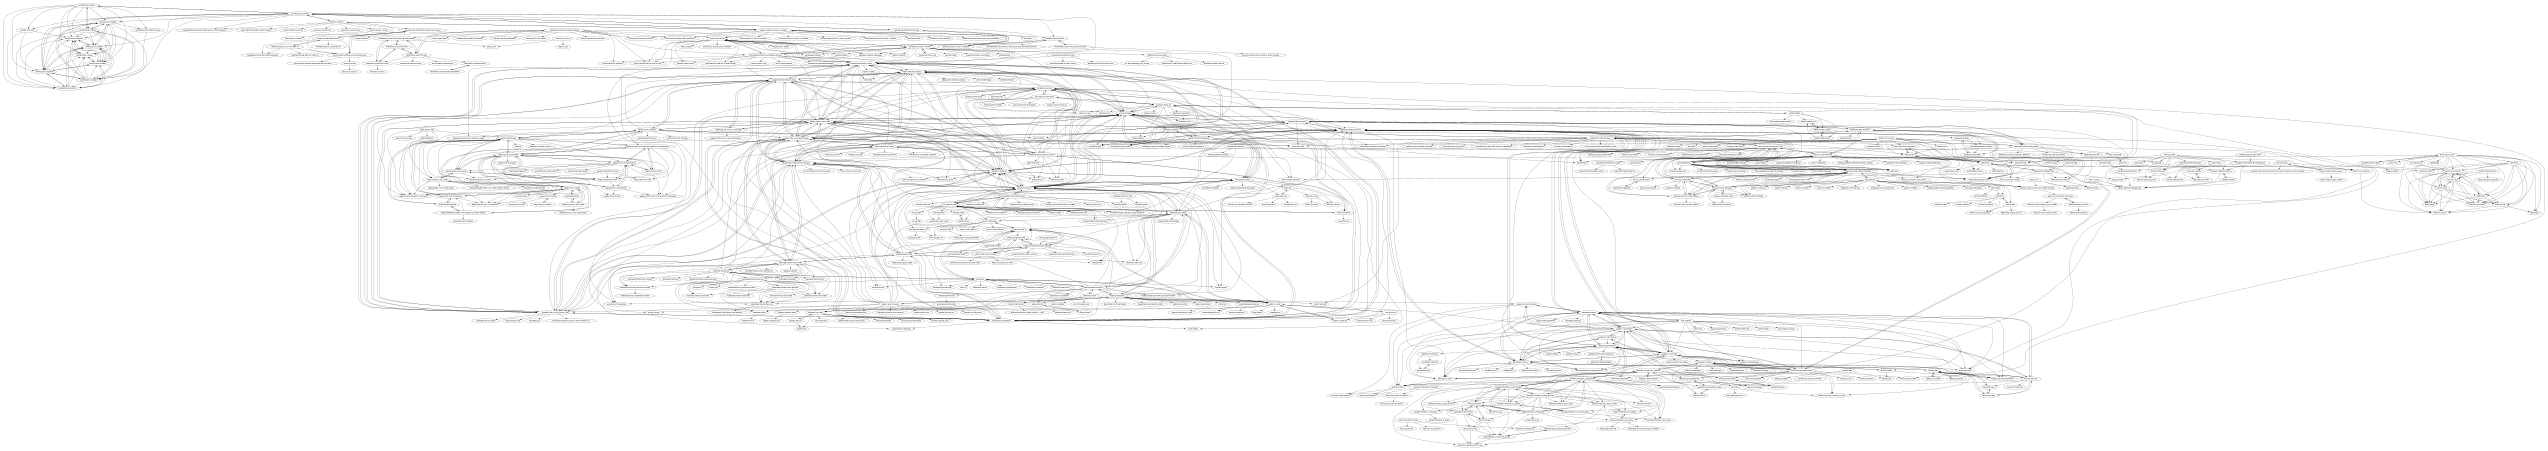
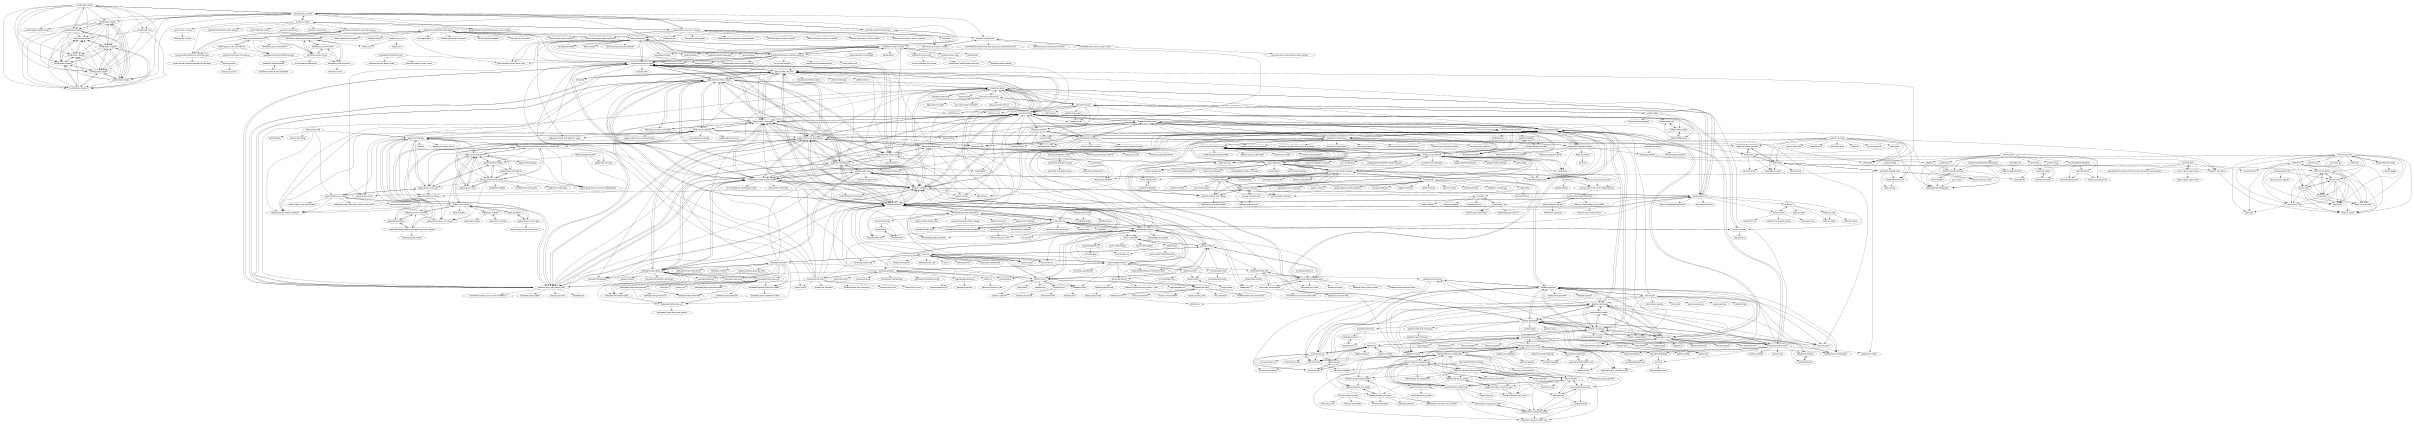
node "wuyichen24/spring-microservices-in-action": added
node "raoufaghrout/head-first-java": removed
edge "carnellj/chapter10-platform-tests" -> "carnellj/spmia-chapter7": now "carnellj/spmia-chapter1" -> "carnellj/spmia-chapter7"
node "TogetherOS/cicada": removed
node "348476129/gank.io-with-MVVM": removed
edge "ReactivePlatform/netty-in-action-cn" -> "alipay/sofa-rpc": reversed
node "IoT-Technology/IOT-Technical-Guide": label "IoT-Technology/IOT-Technical-Guide" -> "IoT-Technology/IOT-SmartKeyerror-Guide"
node "waylau/nginx-tutorial": removed
node "lindzh/rpc-webui": added
node "Wizzercn/MqttWk": removed
node "jjenkov/java-resizable-array": removed
node "hjcenry/ktucp-netty": added
node "genechiu/NavMesh": added
